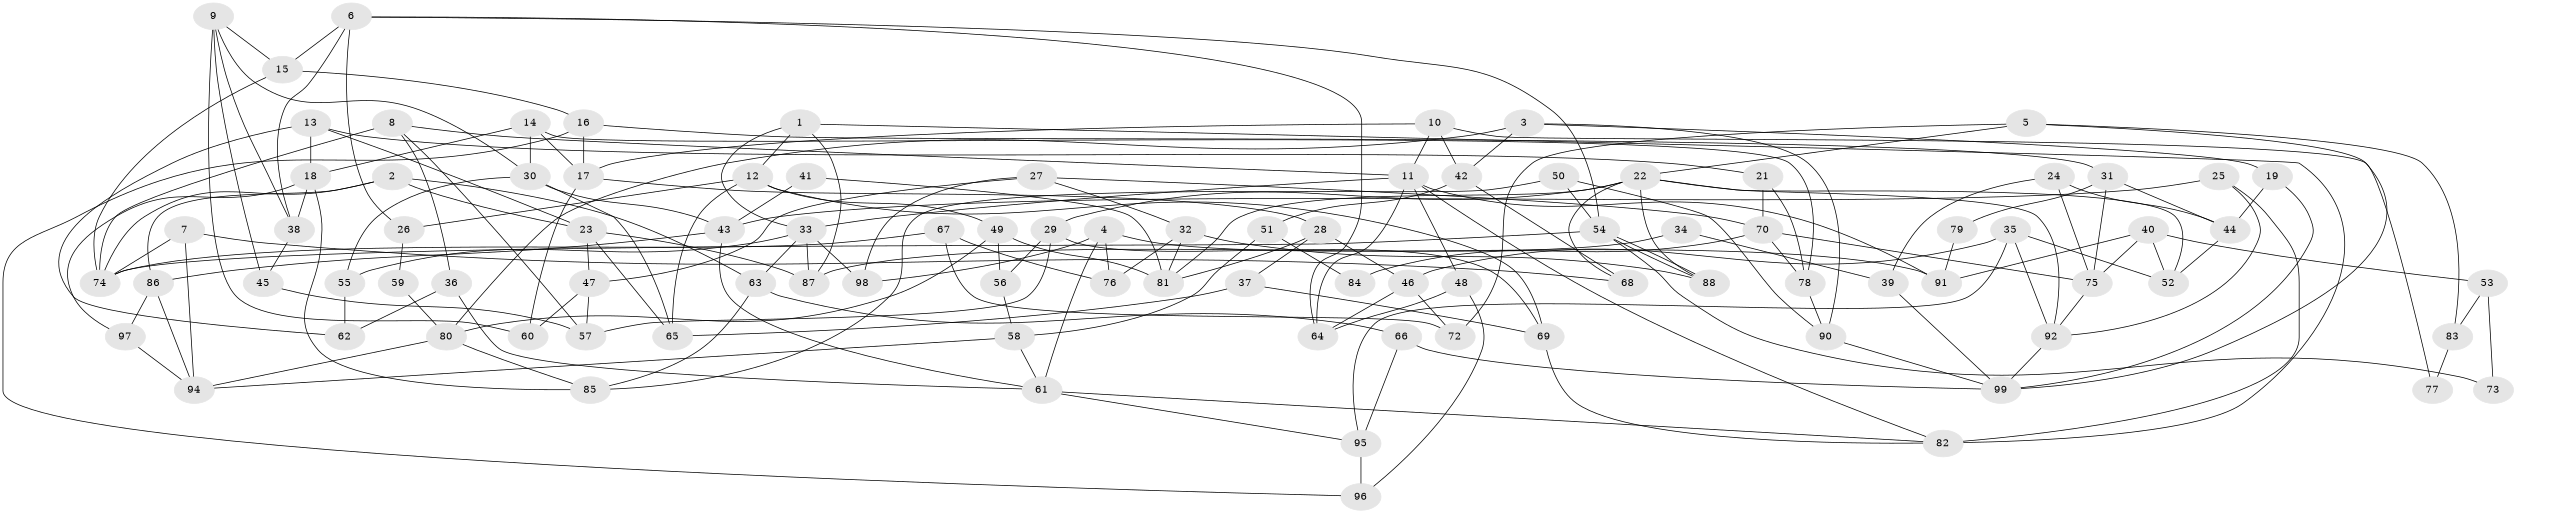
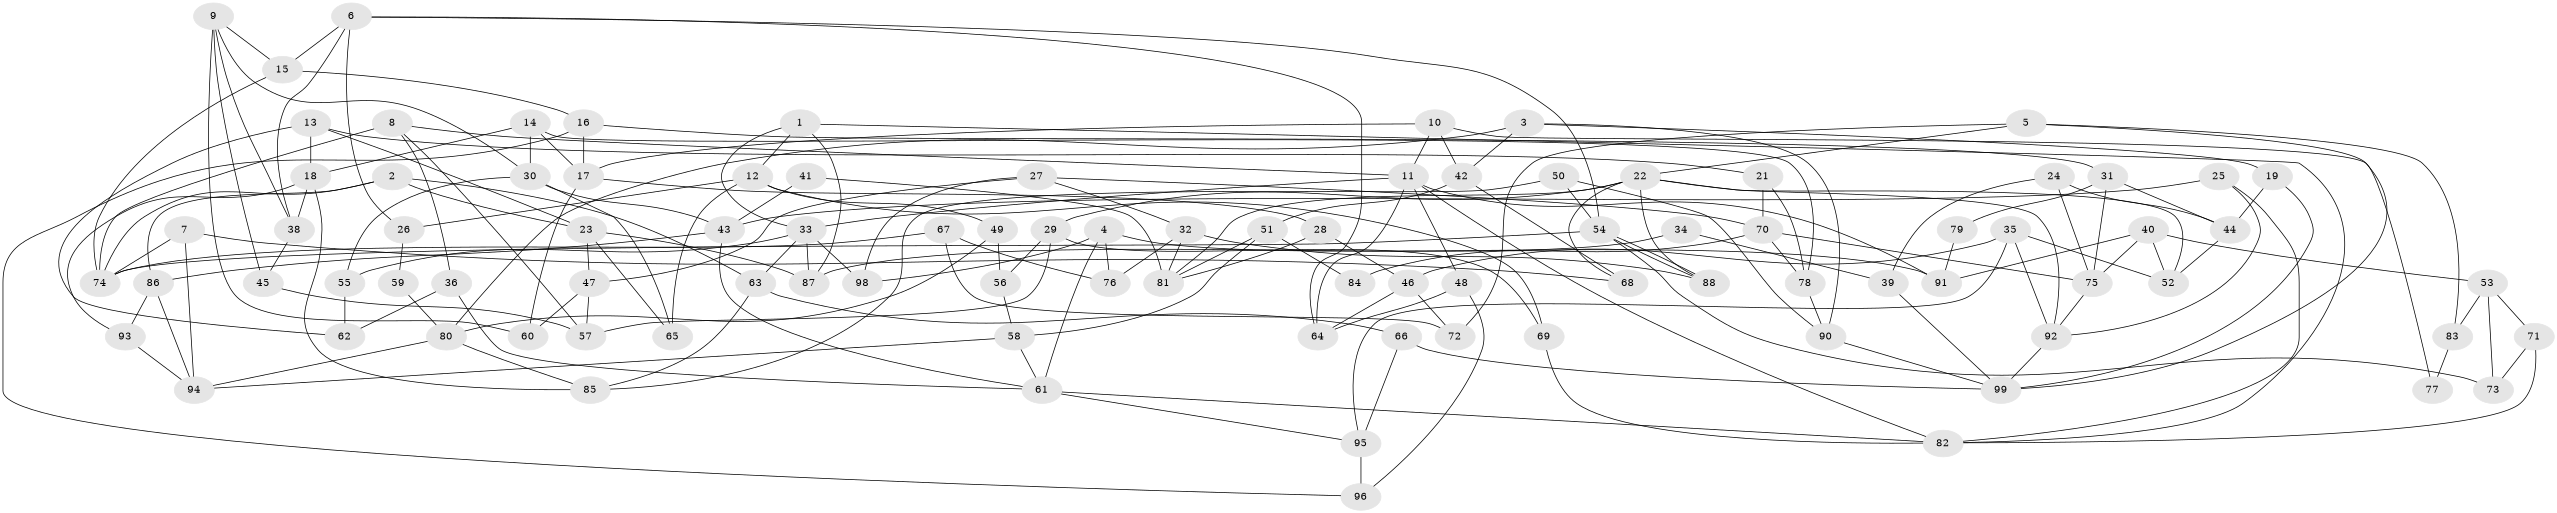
edge "49" -- "81": now "51" -- "81"
node "37": removed
node "97": label "97" -> "93"
node "71": added
